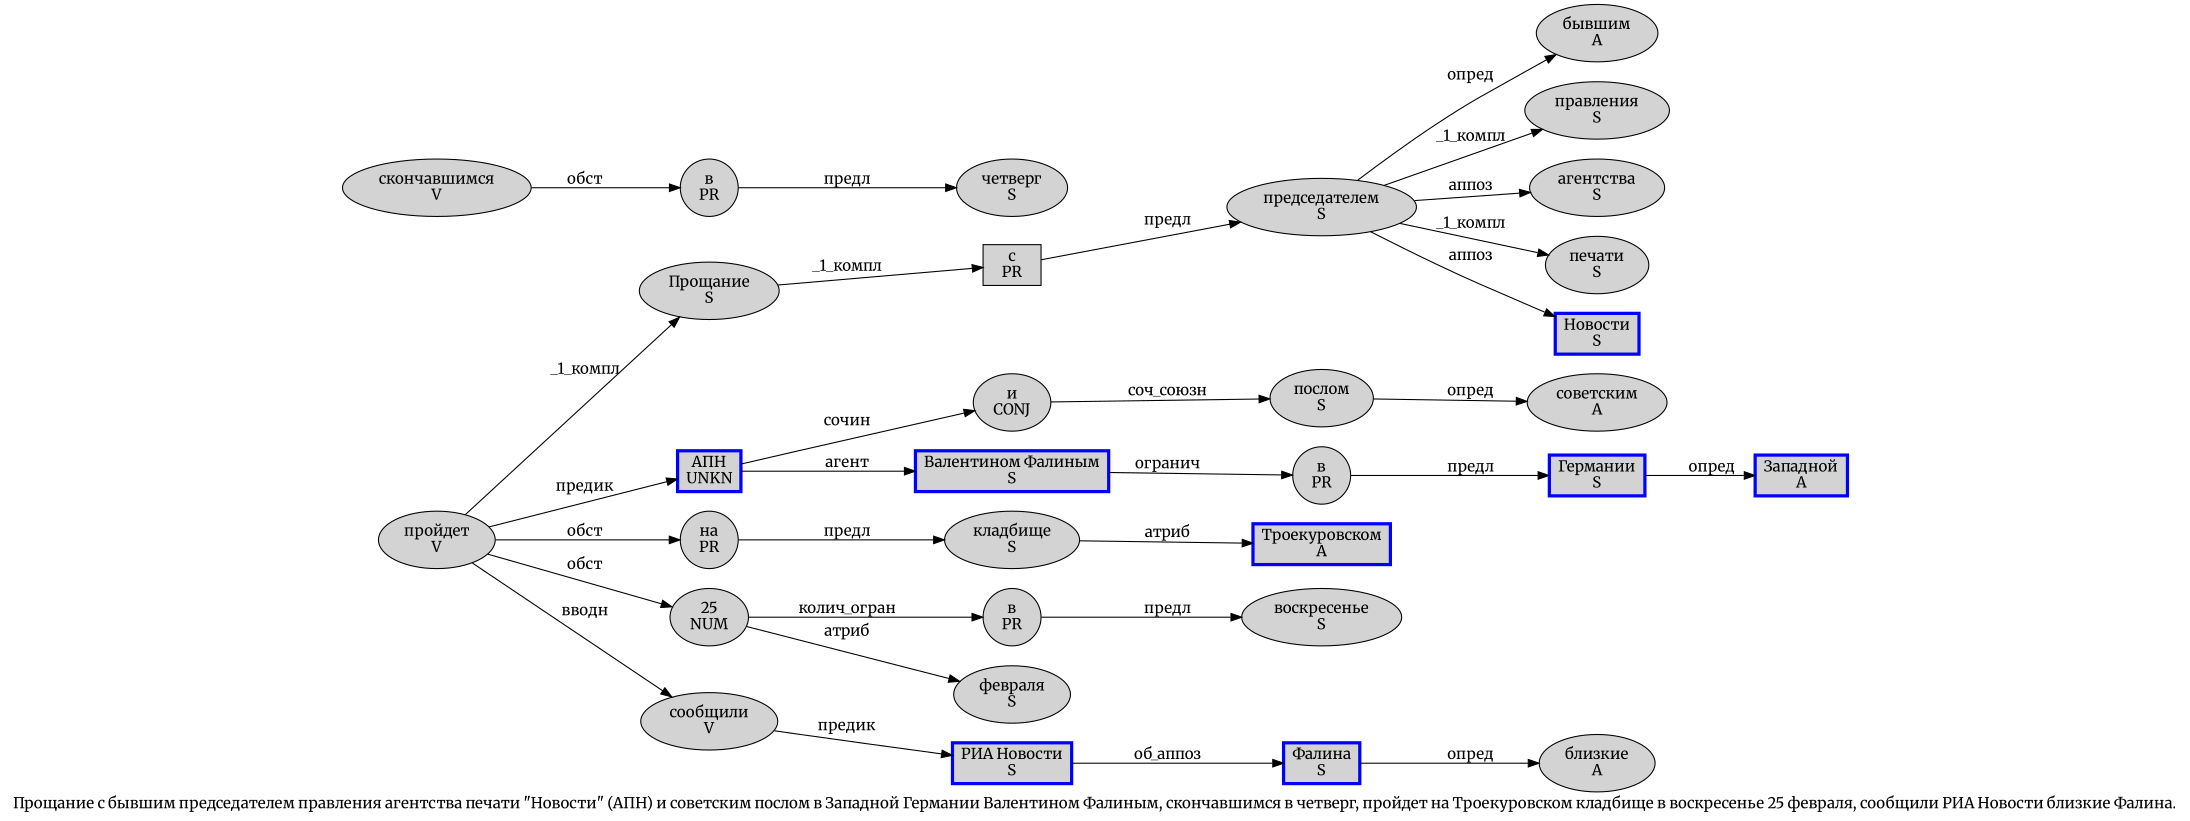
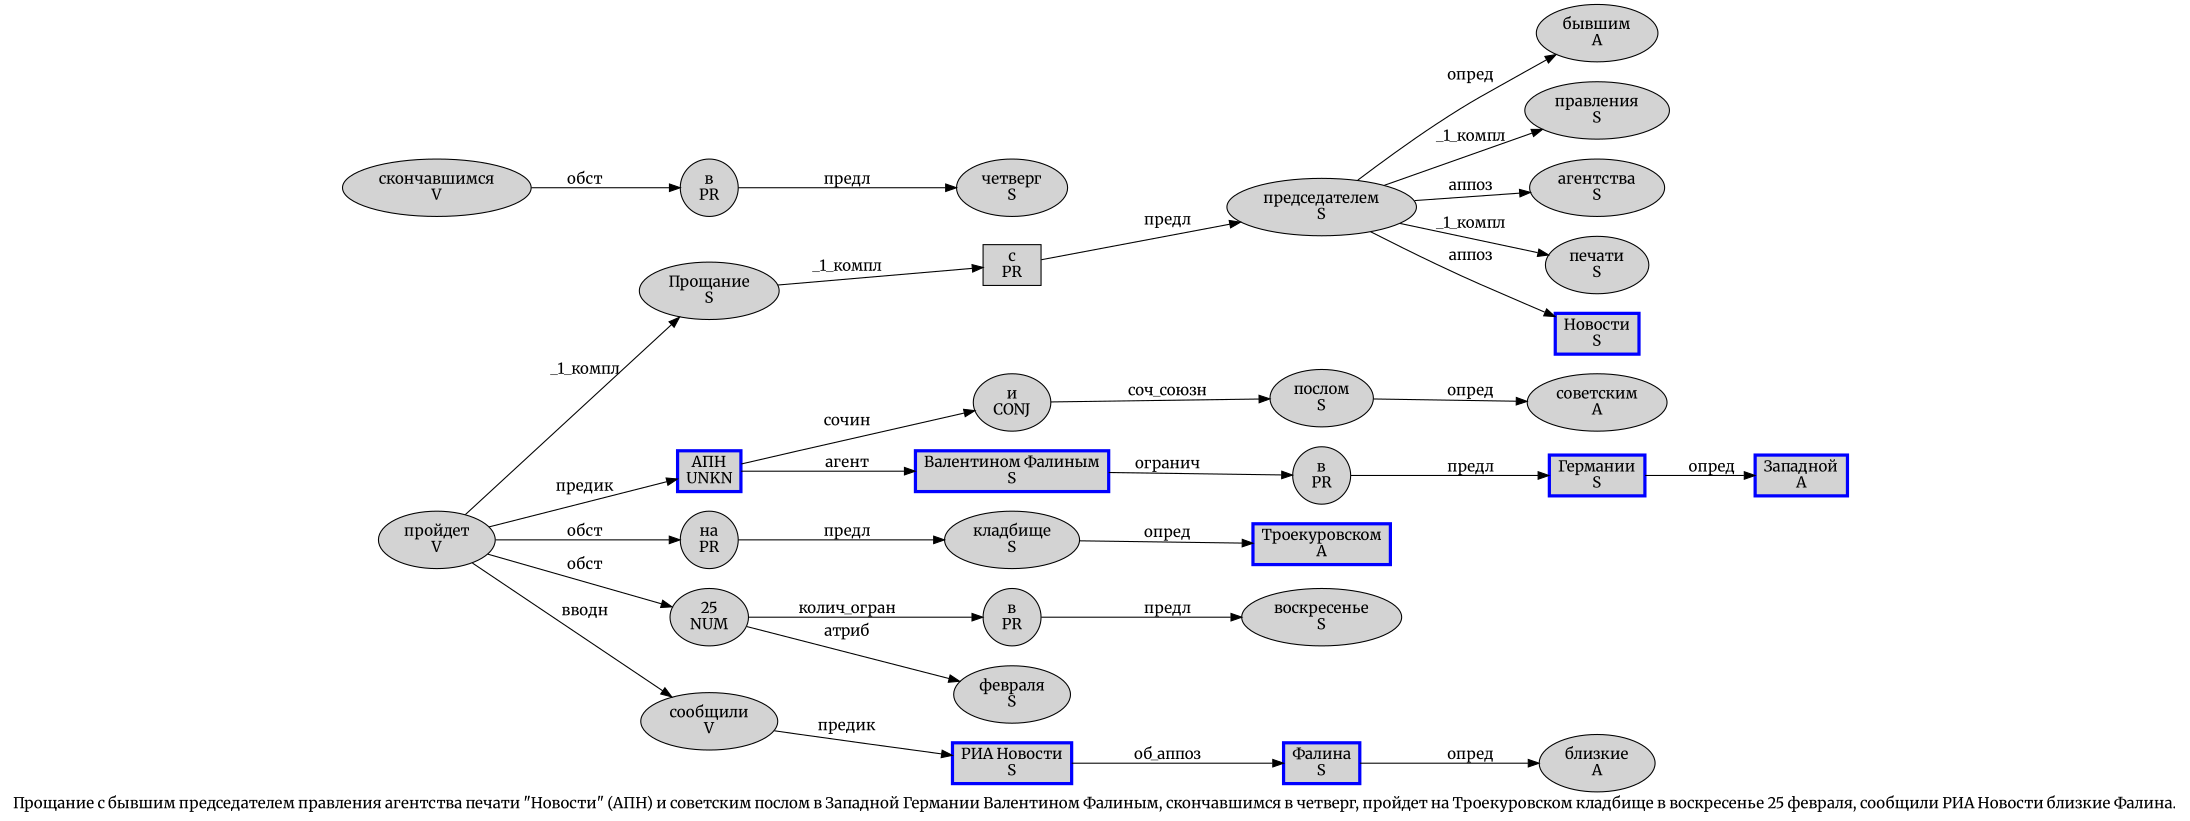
edge "кладбище S" -> "Троекуровском A": label "атриб" -> "опред"
